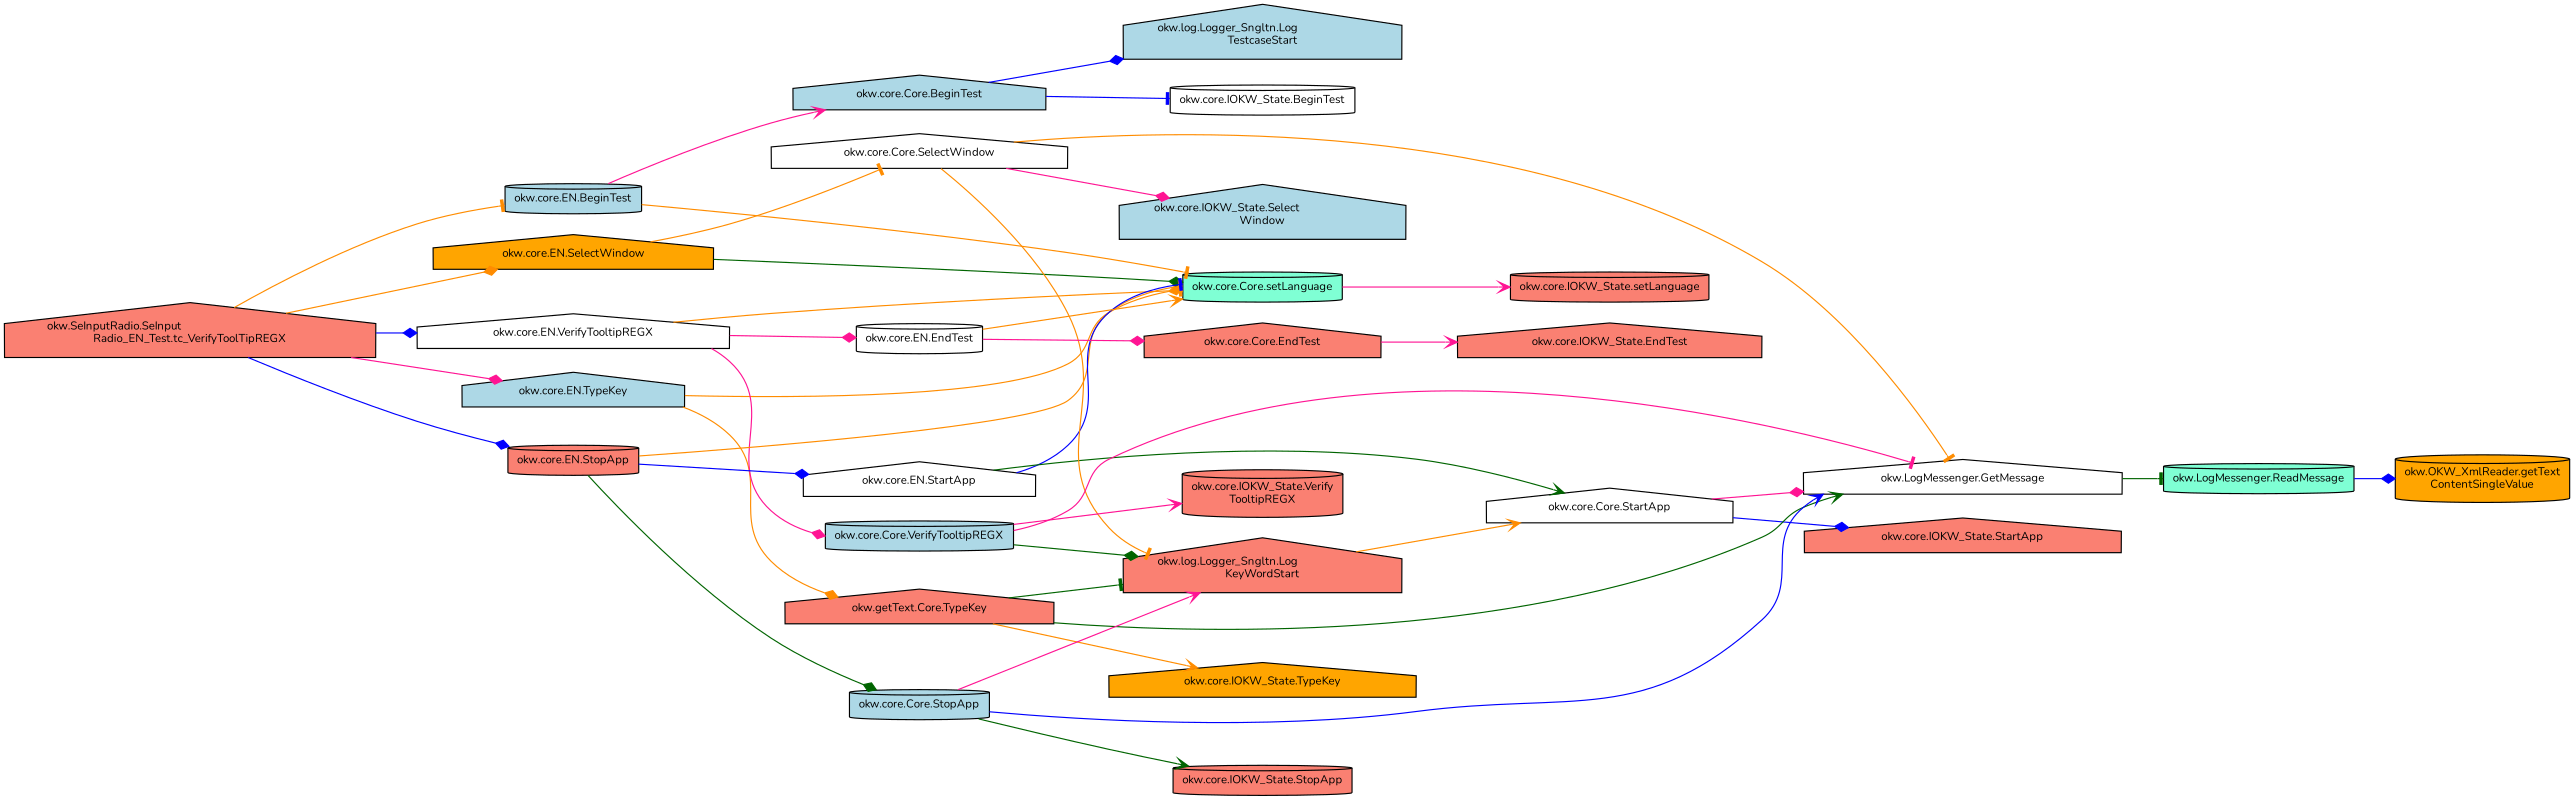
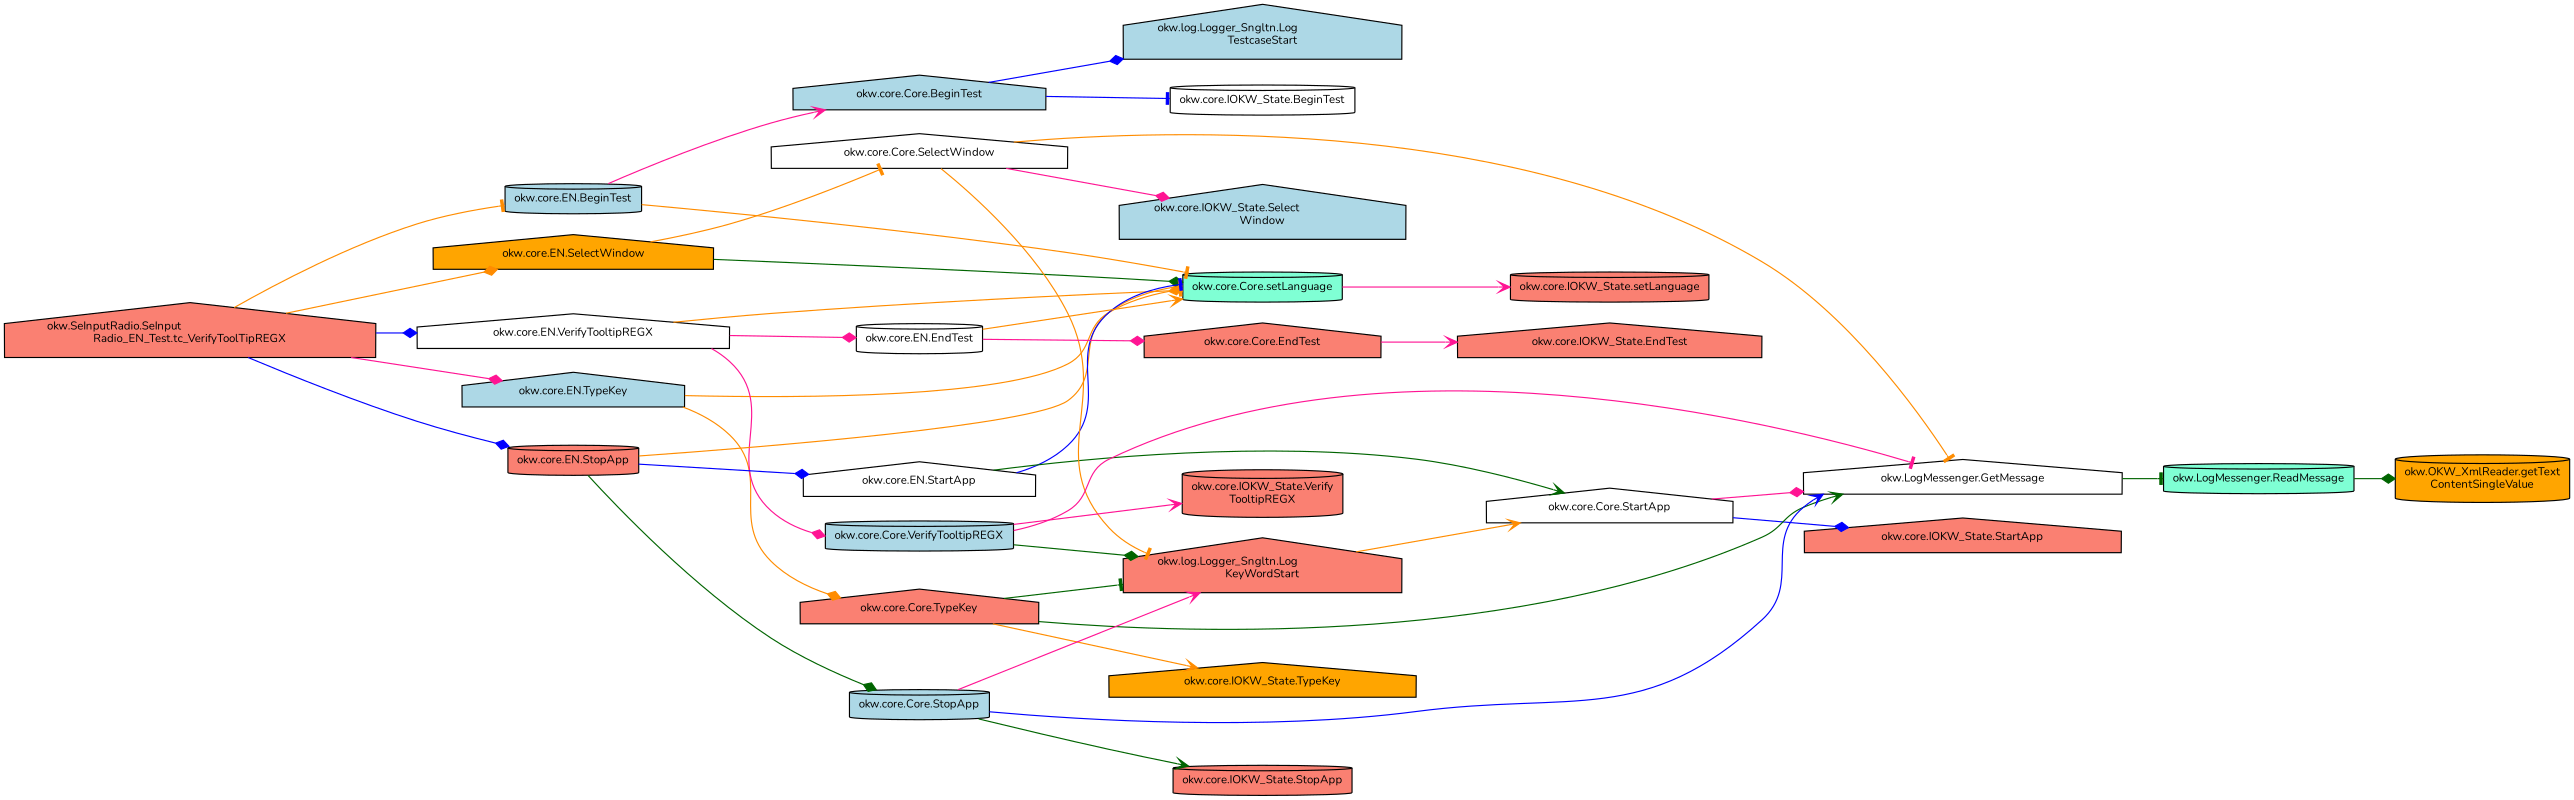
edge "okw.LogMessenger.ReadMessage" -> "okw.OKW_XmlReader.getText ContentSingleValue": color blue -> darkgreen
node "okw.getText.Core.TypeKey": label "okw.getText.Core.TypeKey" -> "okw.core.Core.TypeKey"
